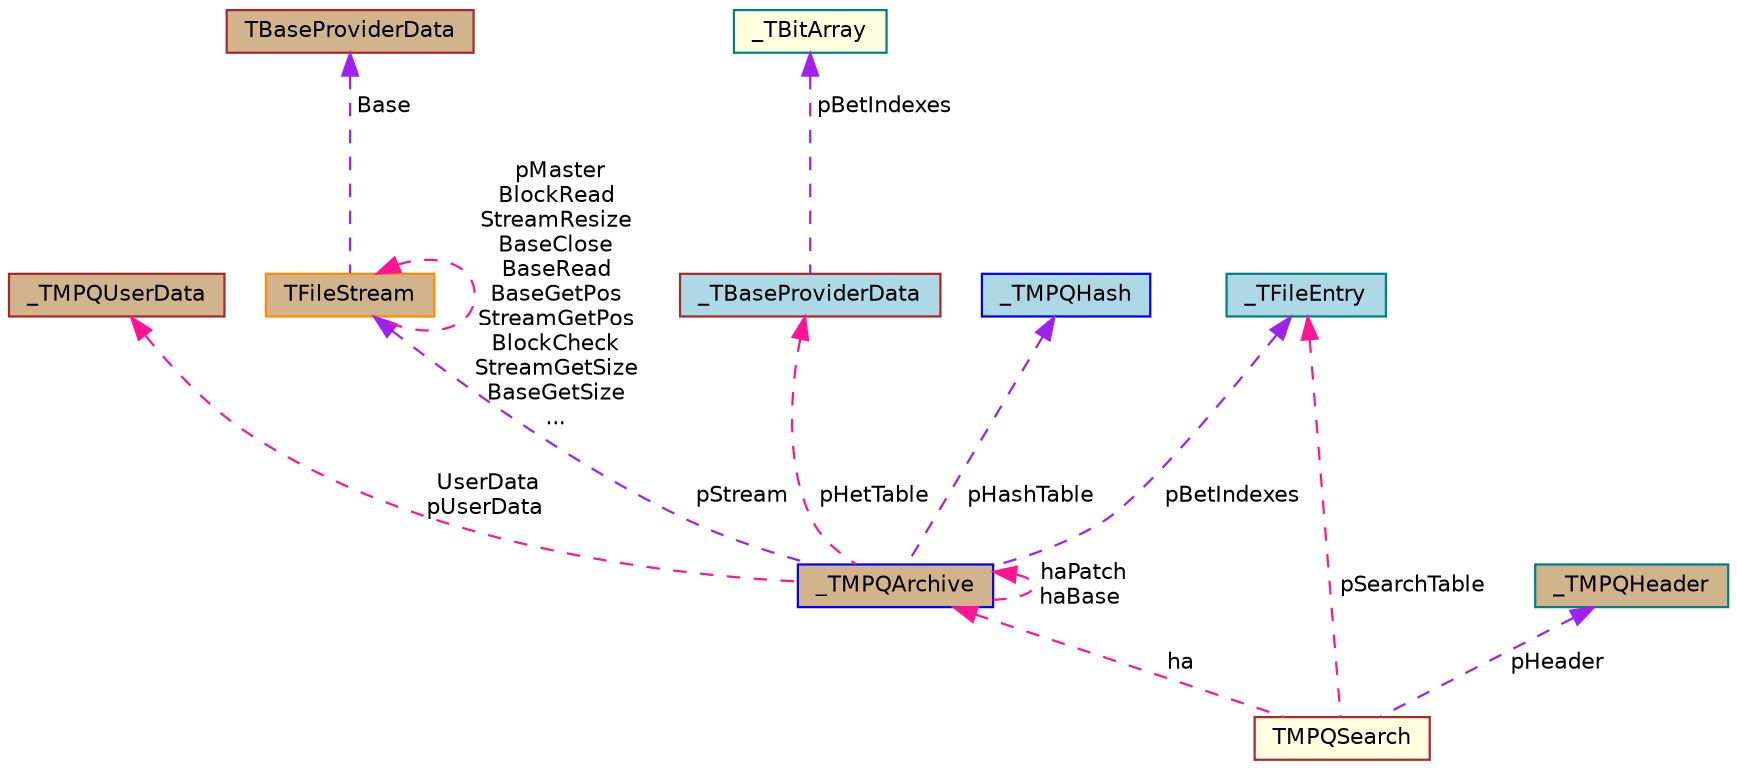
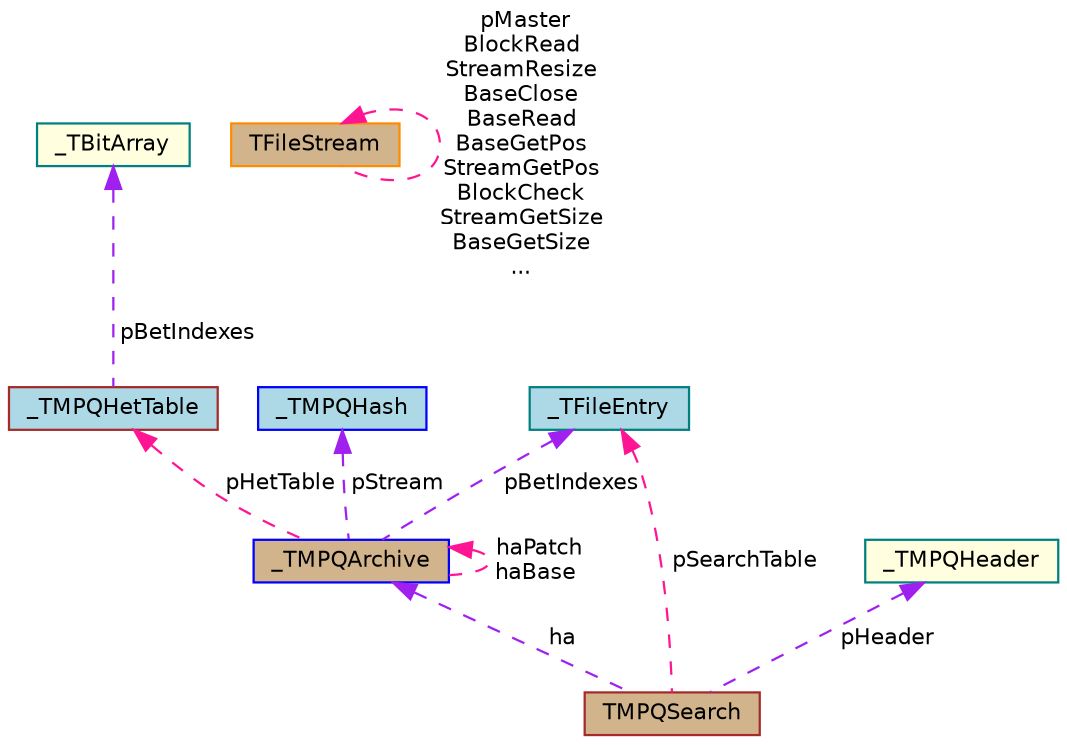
node "TBaseProviderData": removed
node "_TMPQUserData": removed
node "_TBaseProviderData": label "_TBaseProviderData" -> "_TMPQHetTable"
edge "_TMPQArchive" -> "TFileStream": removed, label "pStream"
edge "_TMPQArchive" -> "_TMPQHash": label " pHashTable" -> " pStream"
node "_TMPQHeader": fillcolor tan -> lightyellow
edge "TMPQSearch" -> "_TMPQArchive": color deeppink -> purple
node "TMPQSearch": fillcolor lightyellow -> tan
